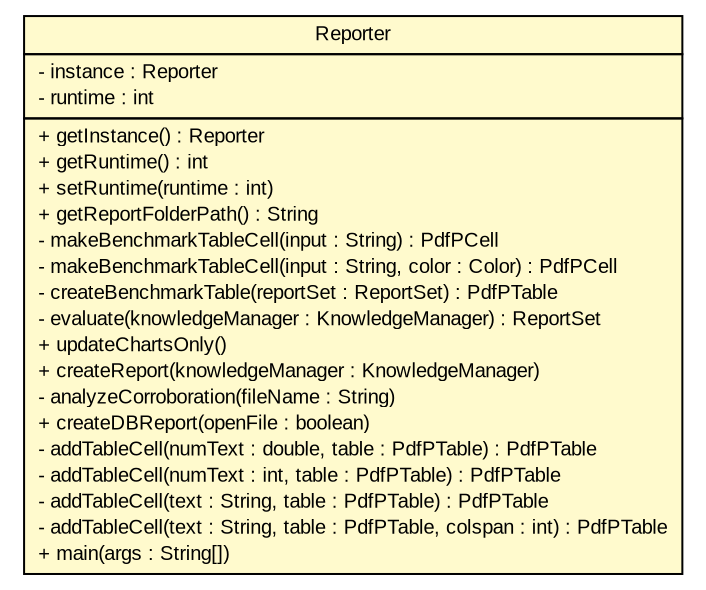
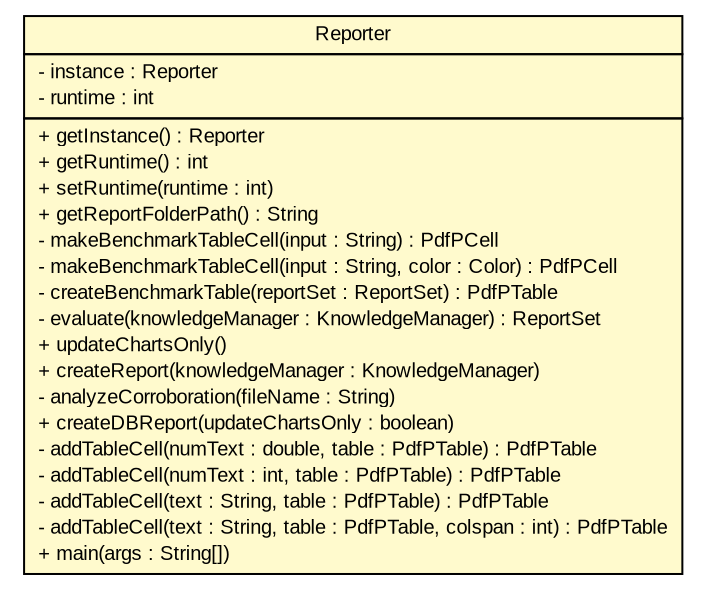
node "Reporter": text "+ createDBReport(openFile : boolean)" -> "+ createDBReport(updateChartsOnly : boolean)"
